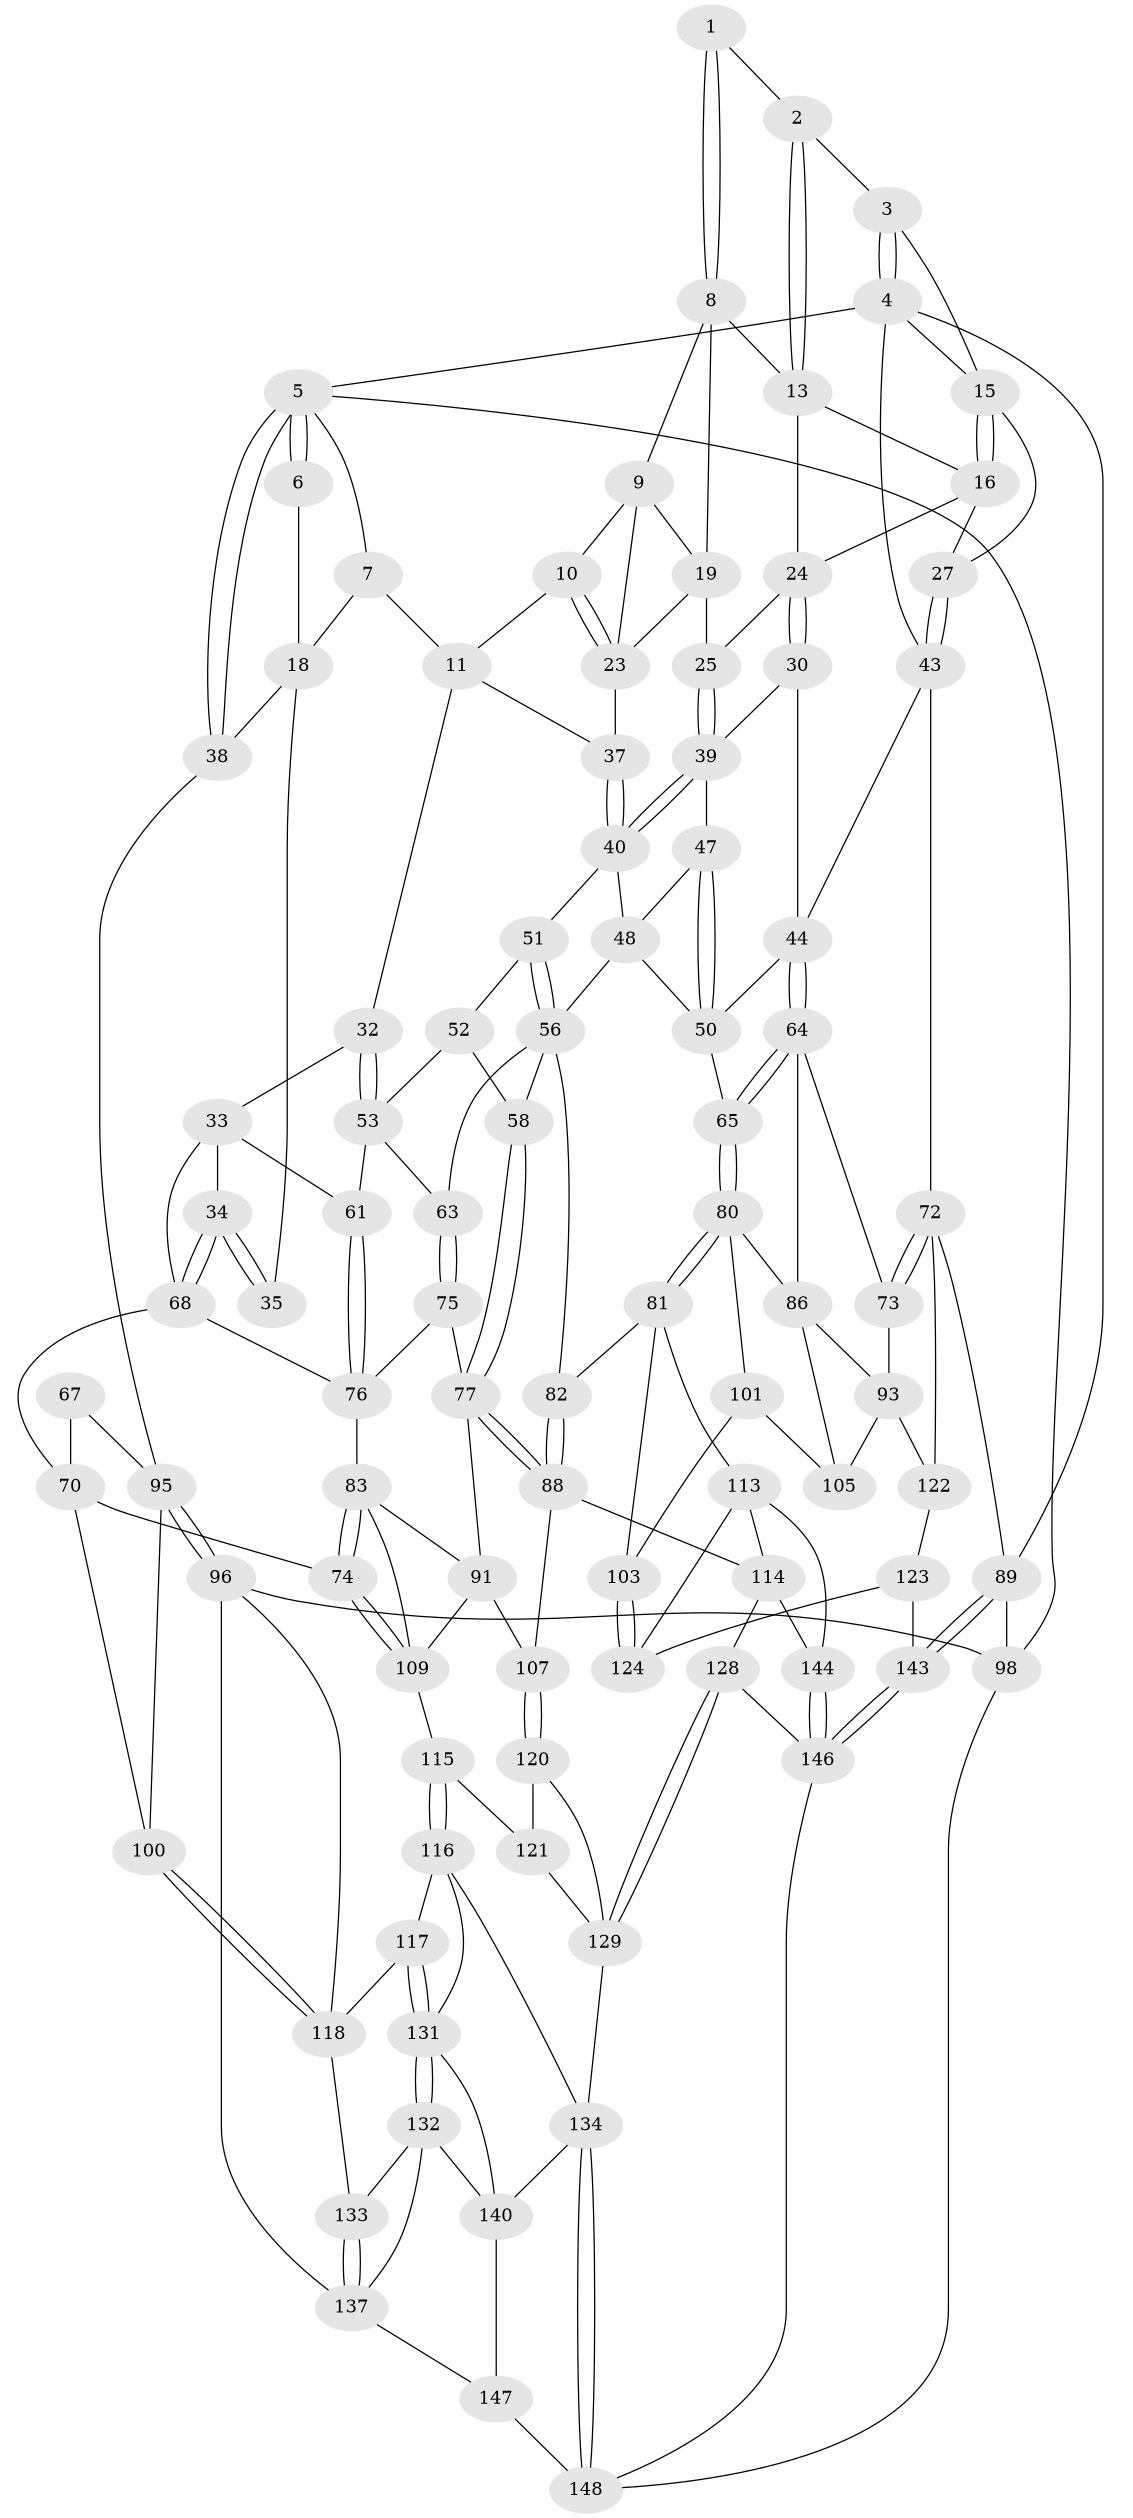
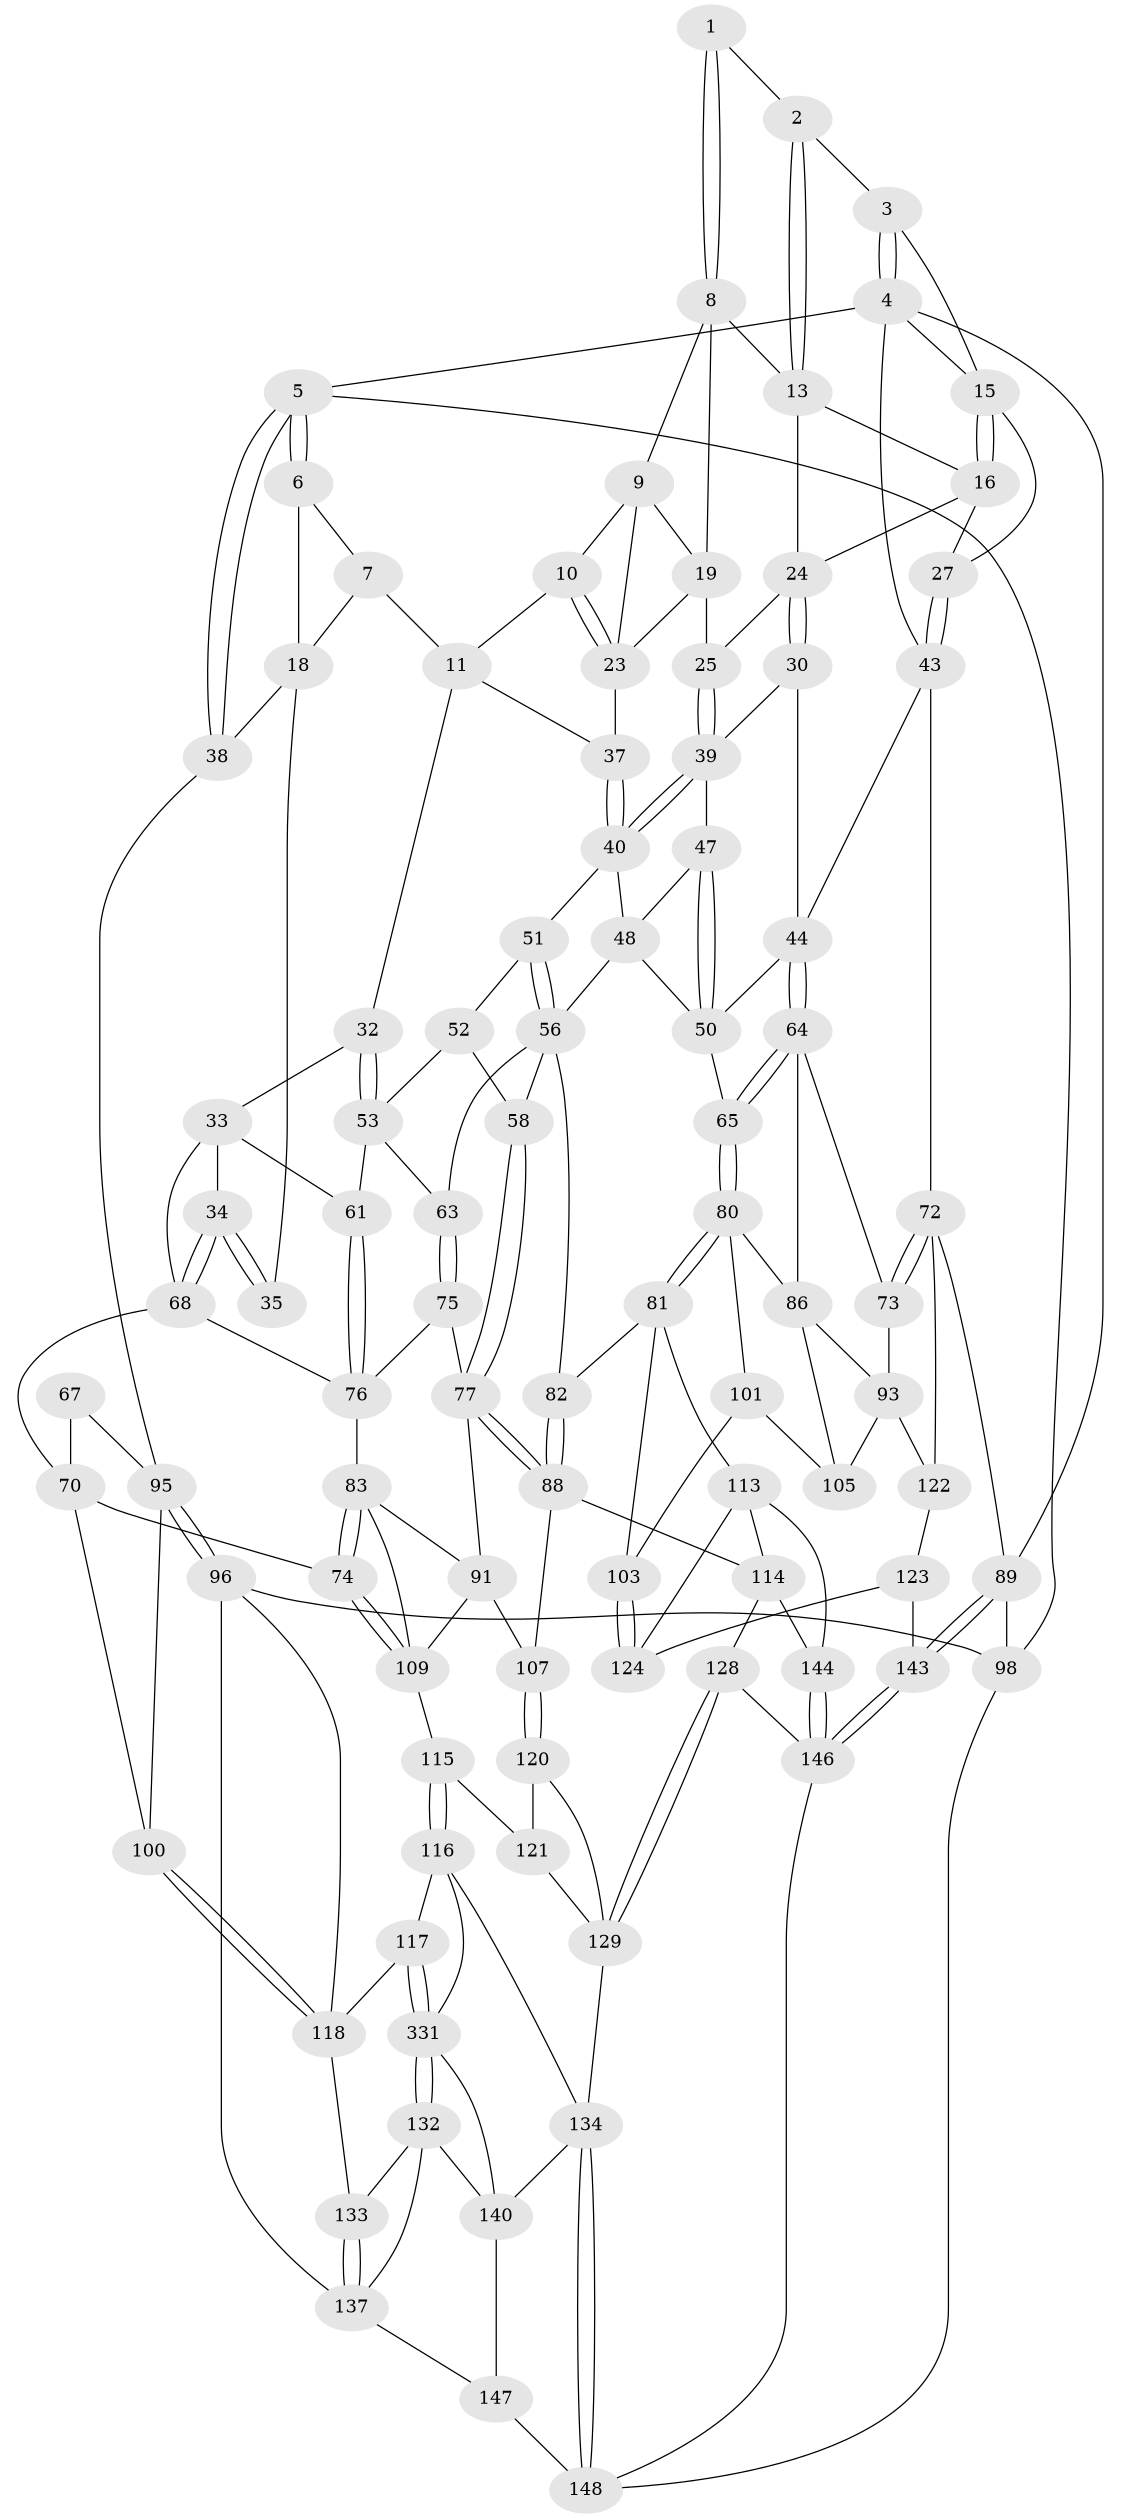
edge "5" -- "7": now "6" -- "7"
node "131": label "131" -> "331"
